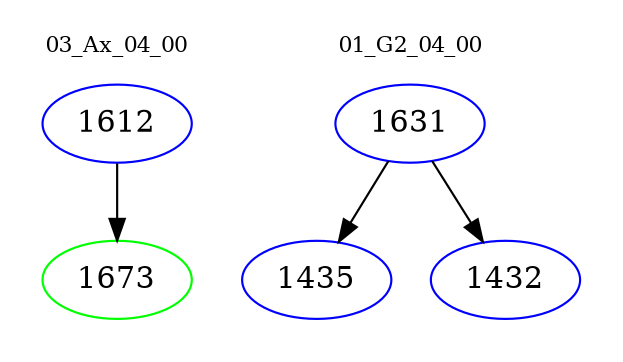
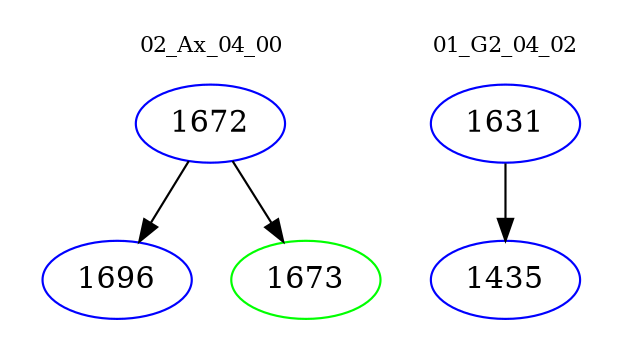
cluster "03_Ax_04_00": label "03_Ax_04_00" -> "02_Ax_04_00"
cluster "01_G2_04_00": label "01_G2_04_00" -> "01_G2_04_02"
node "1612": label "1612" -> "1672"
node "1696": added
node "1432": removed
